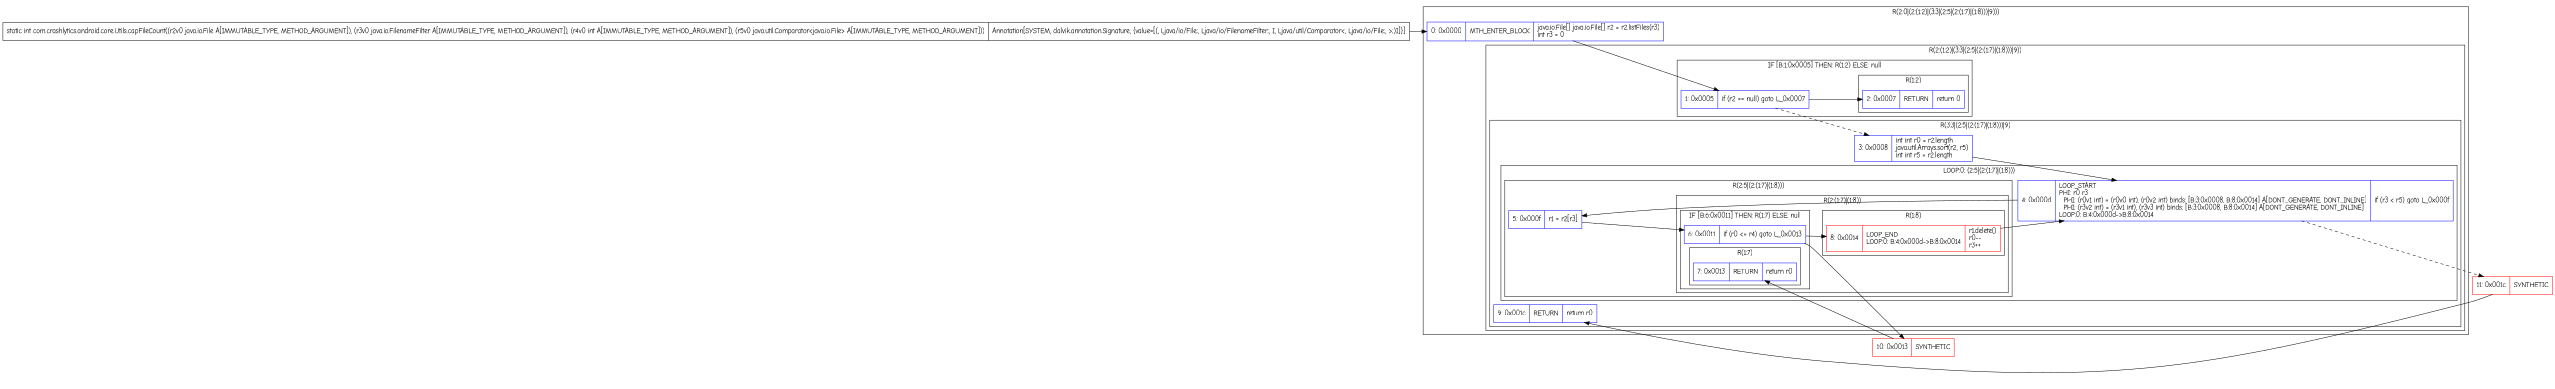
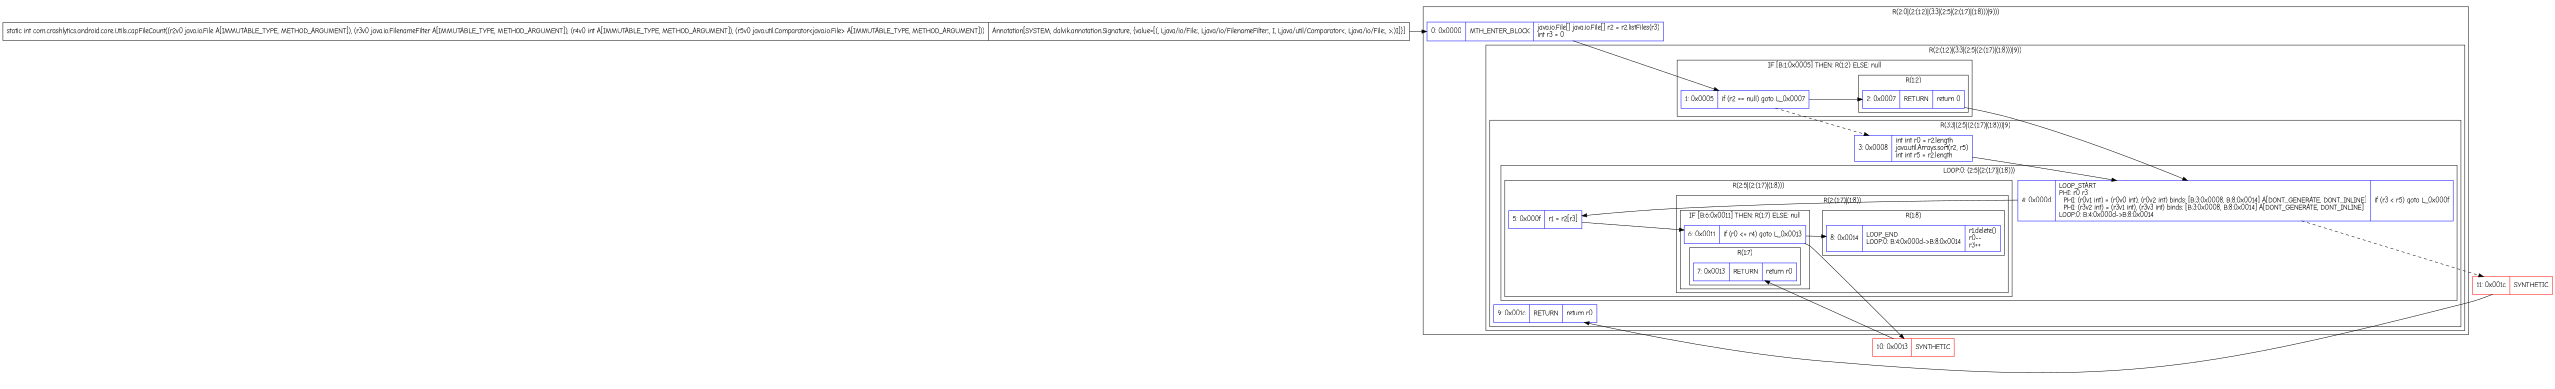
edge "8: 0x0014" -> "4: 0x000d": now "2: 0x0007" -> "4: 0x000d"
node "8: 0x0014": color red -> blue
